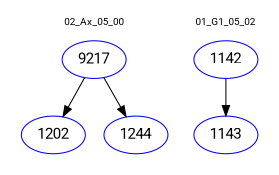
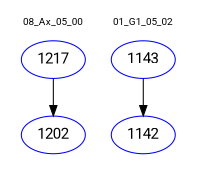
cluster "02_Ax_05_00": label "02_Ax_05_00" -> "08_Ax_05_00"
node "9217": label "9217" -> "1217"
edge "1142" -> "1143": reversed
node "1244": removed
